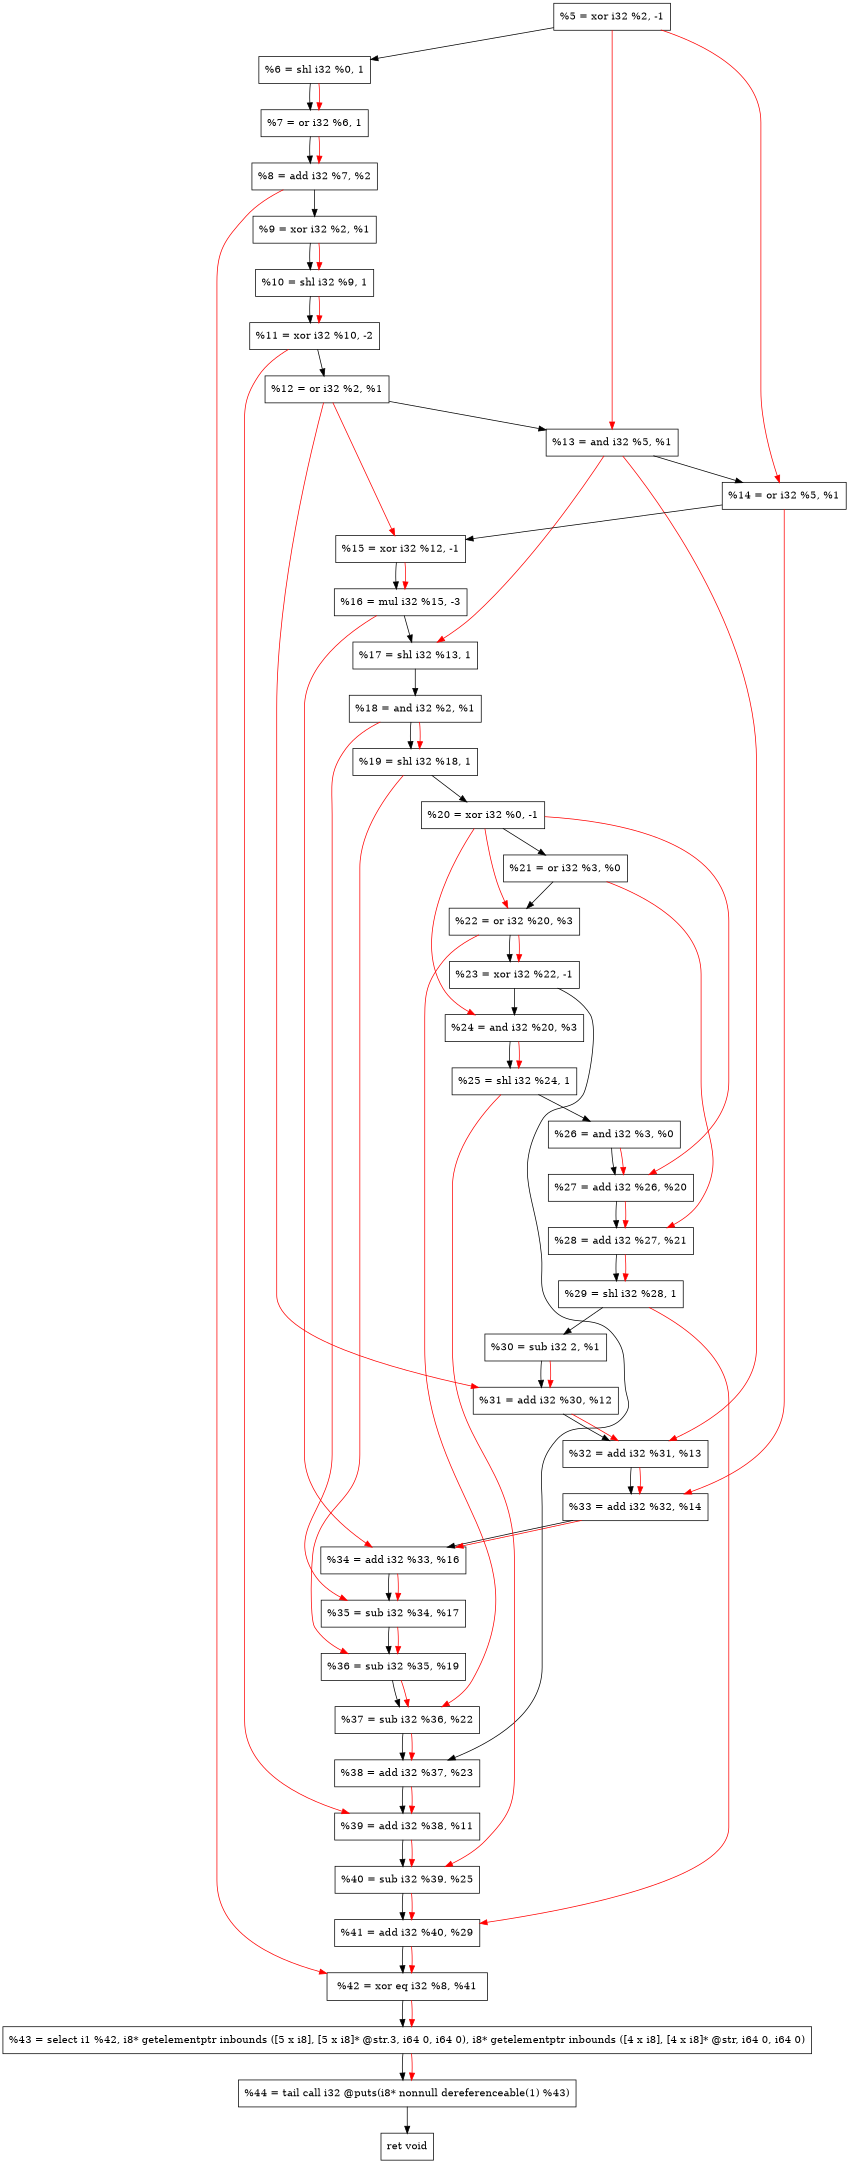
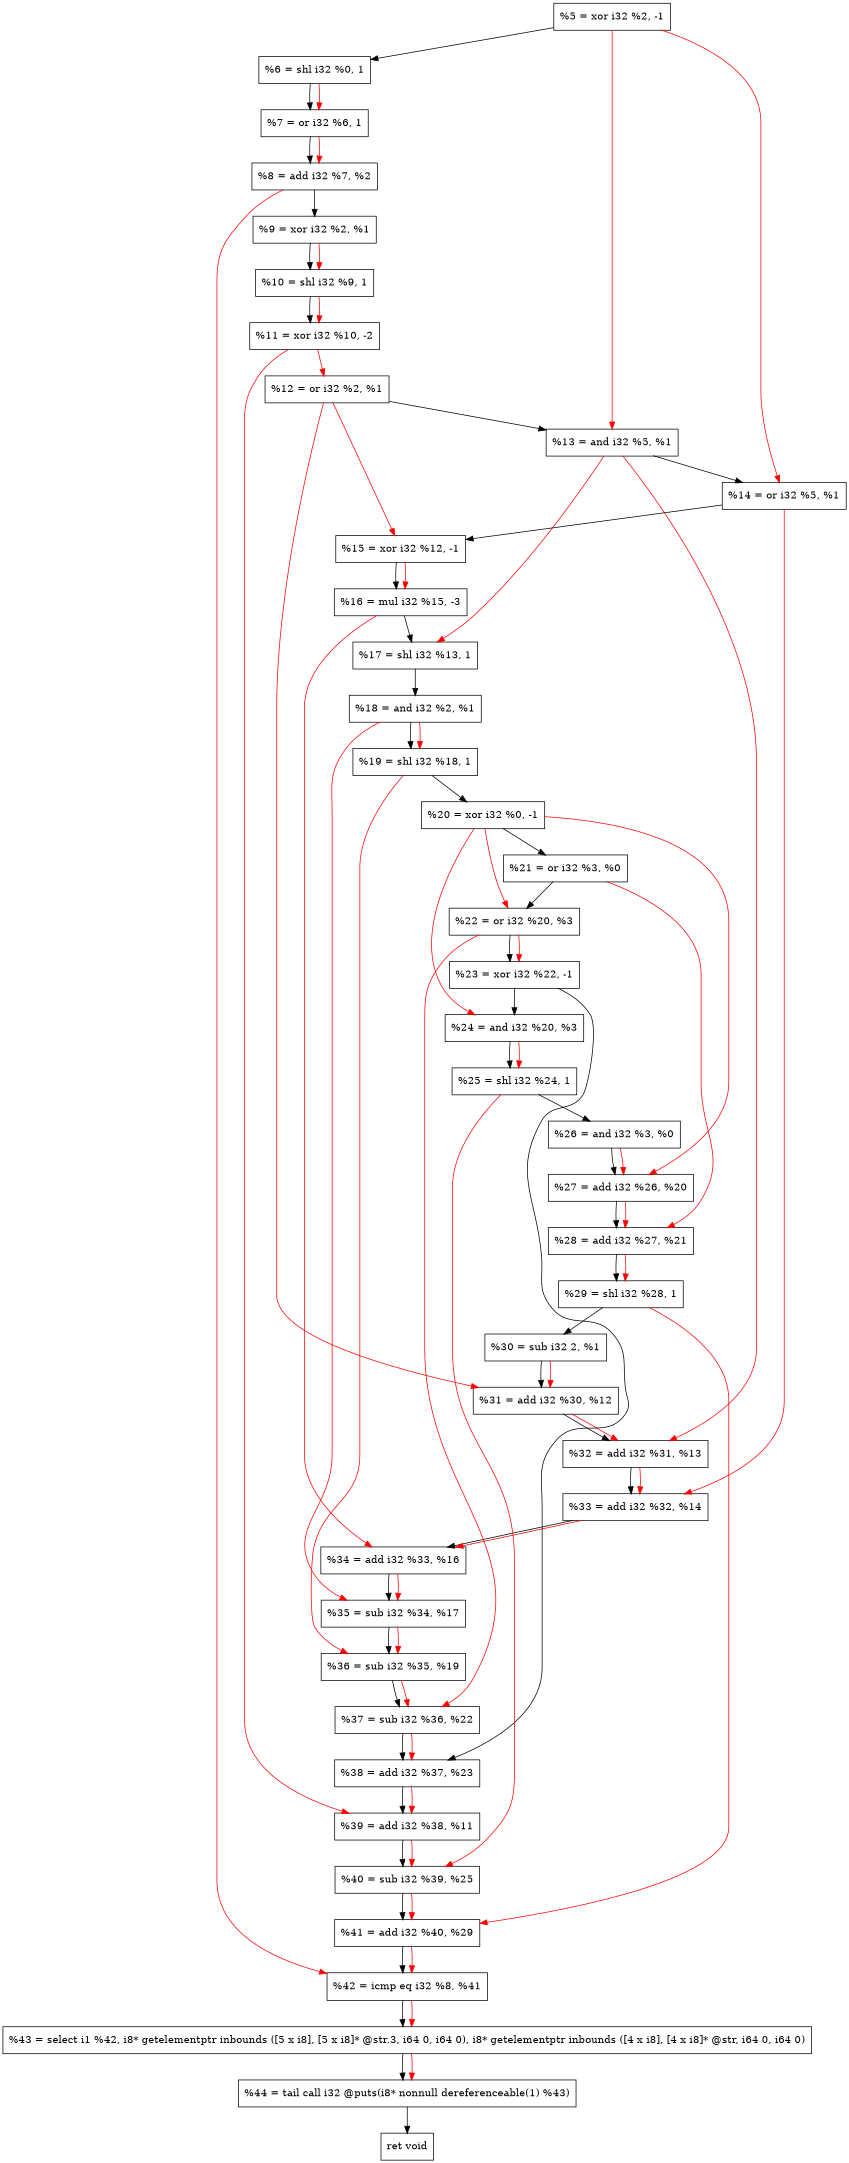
edge "%11 = xor i32 %10, -2" -> "%12 = or i32 %2, %1": color black -> red
node "%42 = xor eq i32 %8, %41": label "%42 = xor eq i32 %8, %41" -> "%42 = icmp eq i32 %8, %41"
